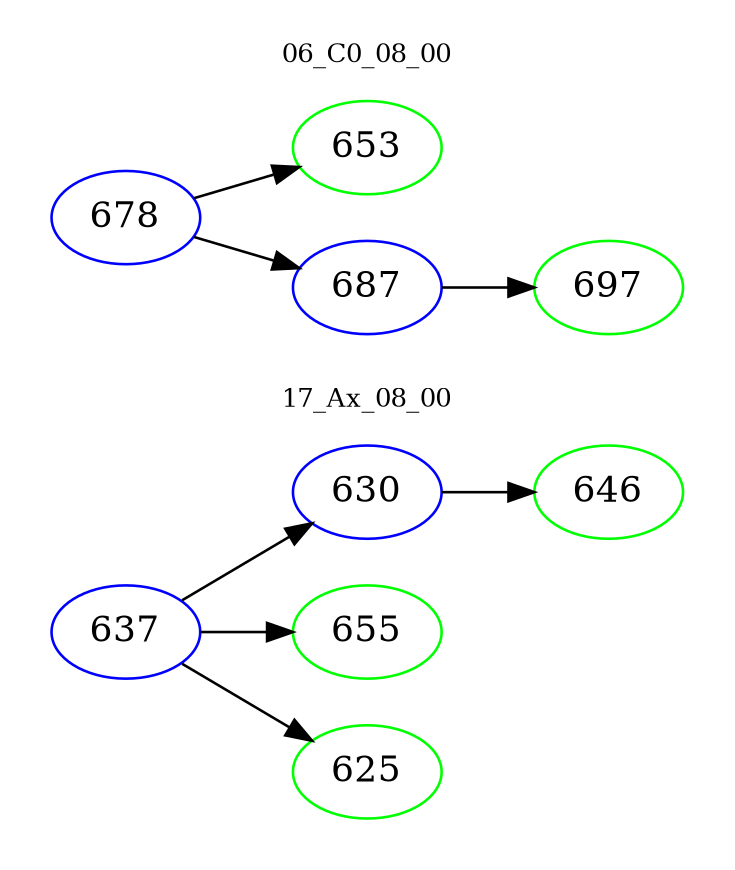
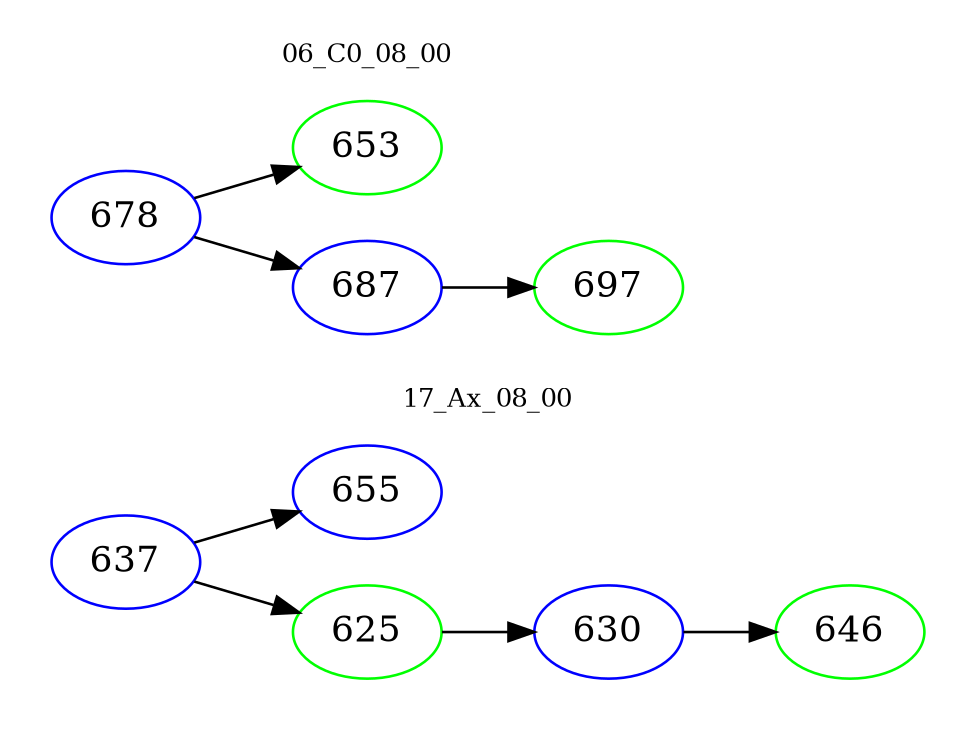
edge "637" -> "630": now "625" -> "630"
node "655": color green -> blue
